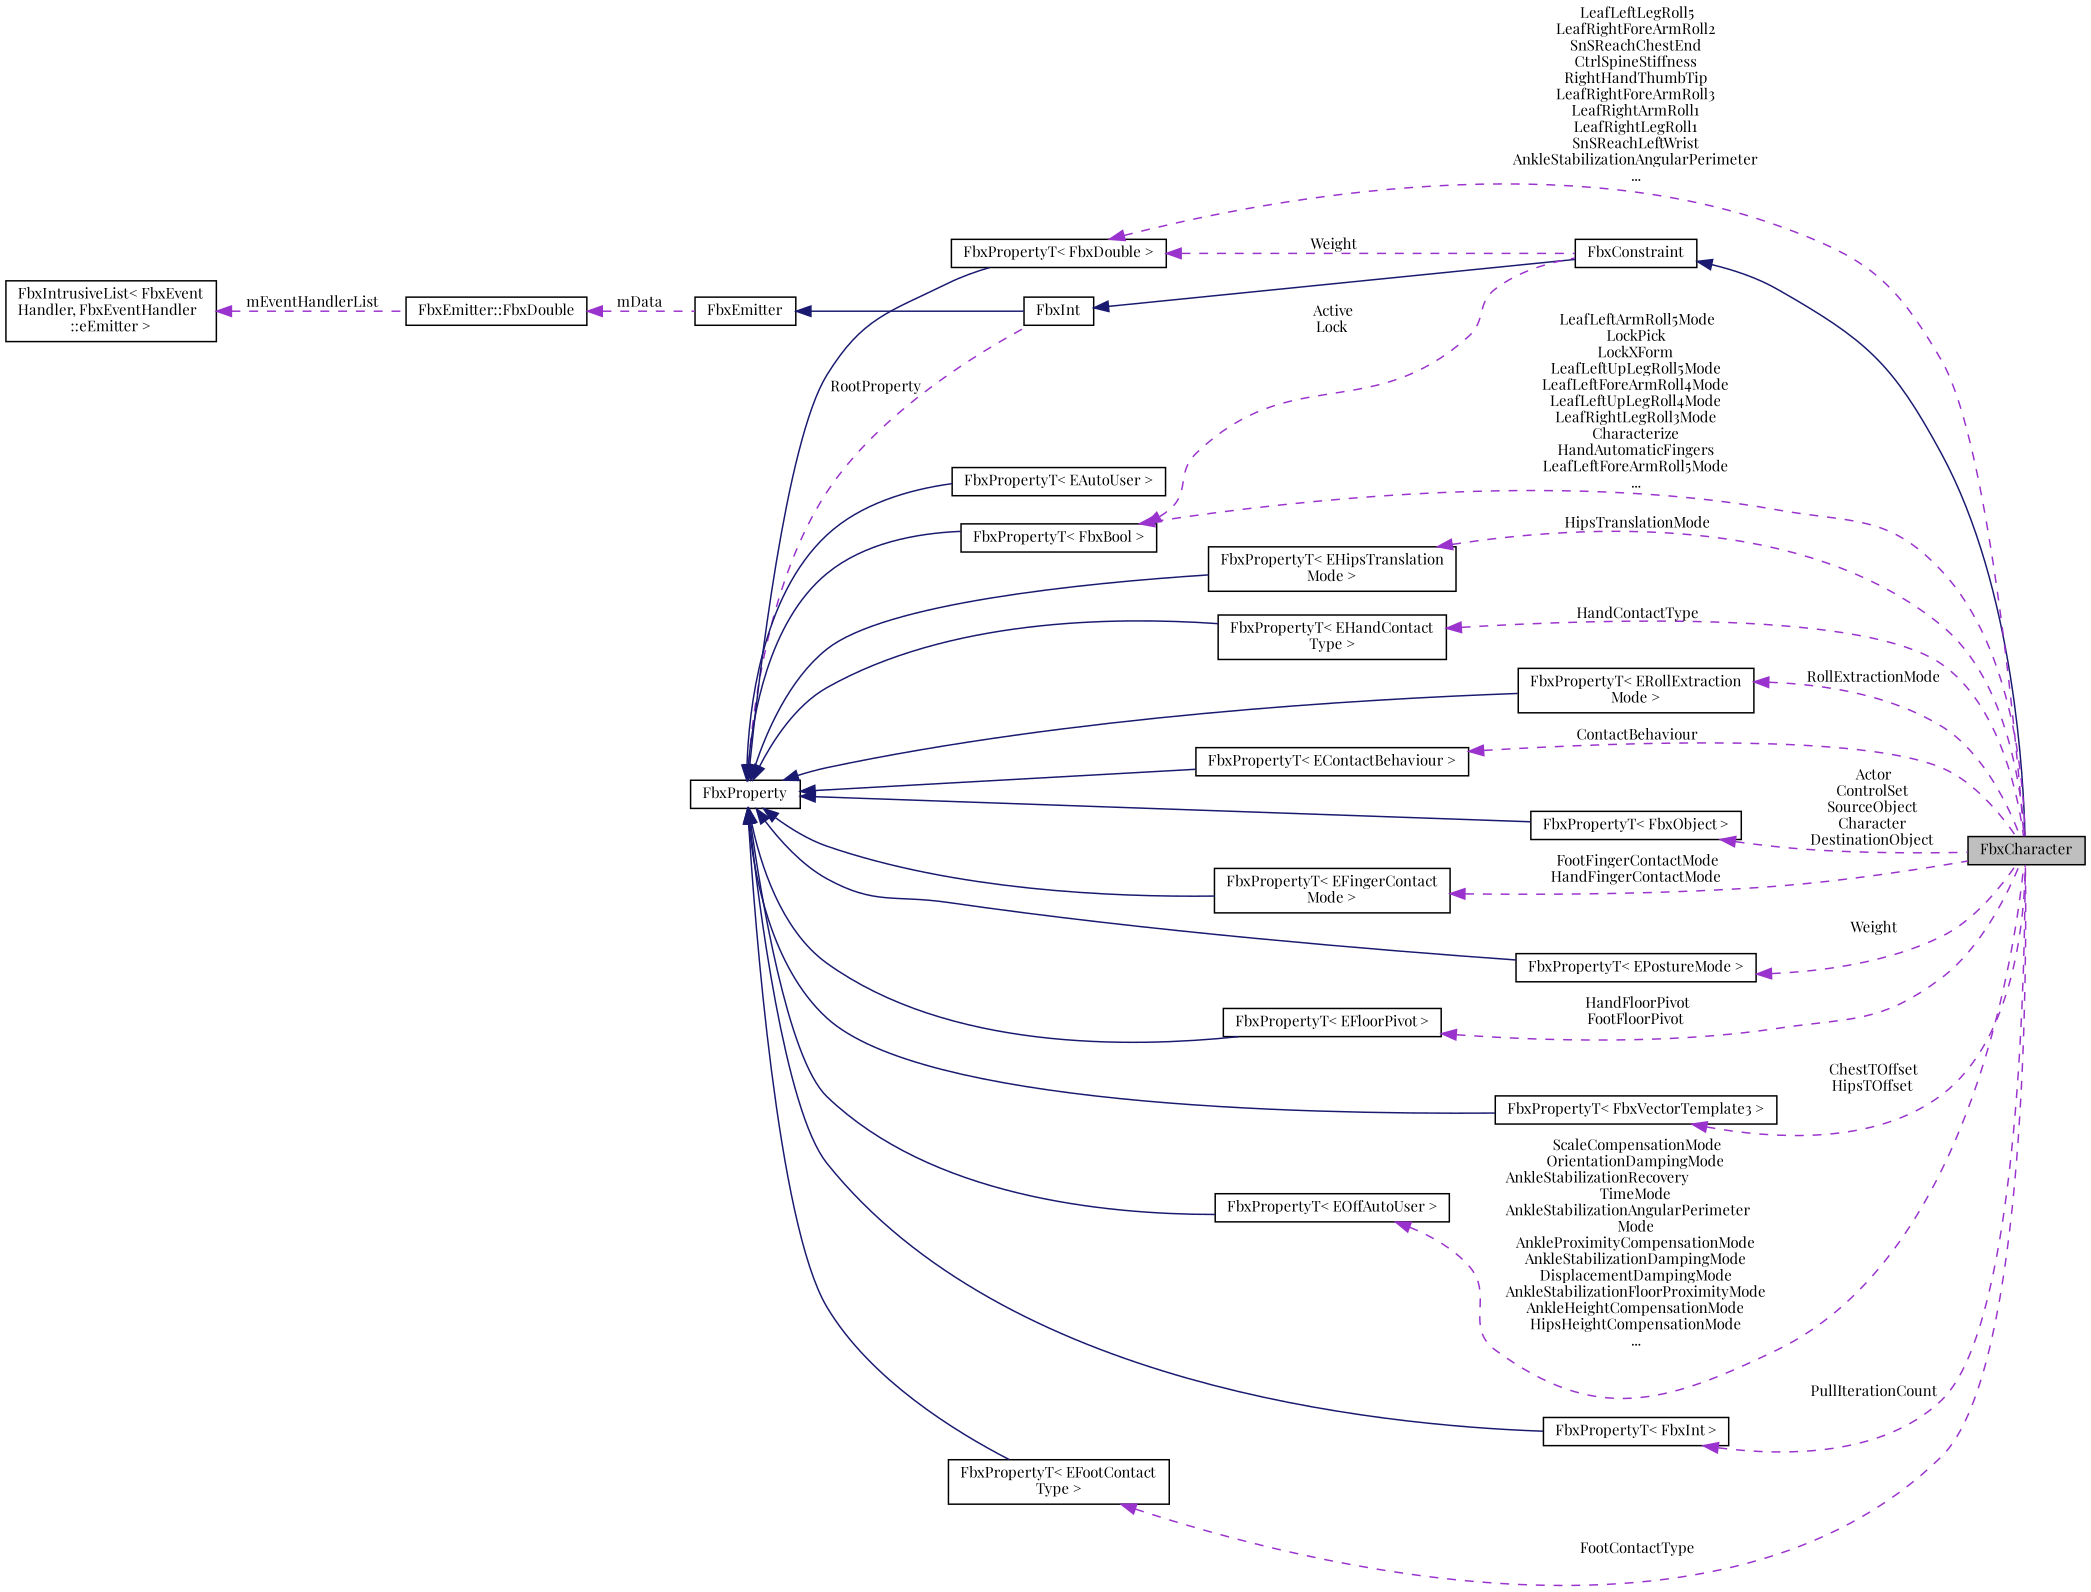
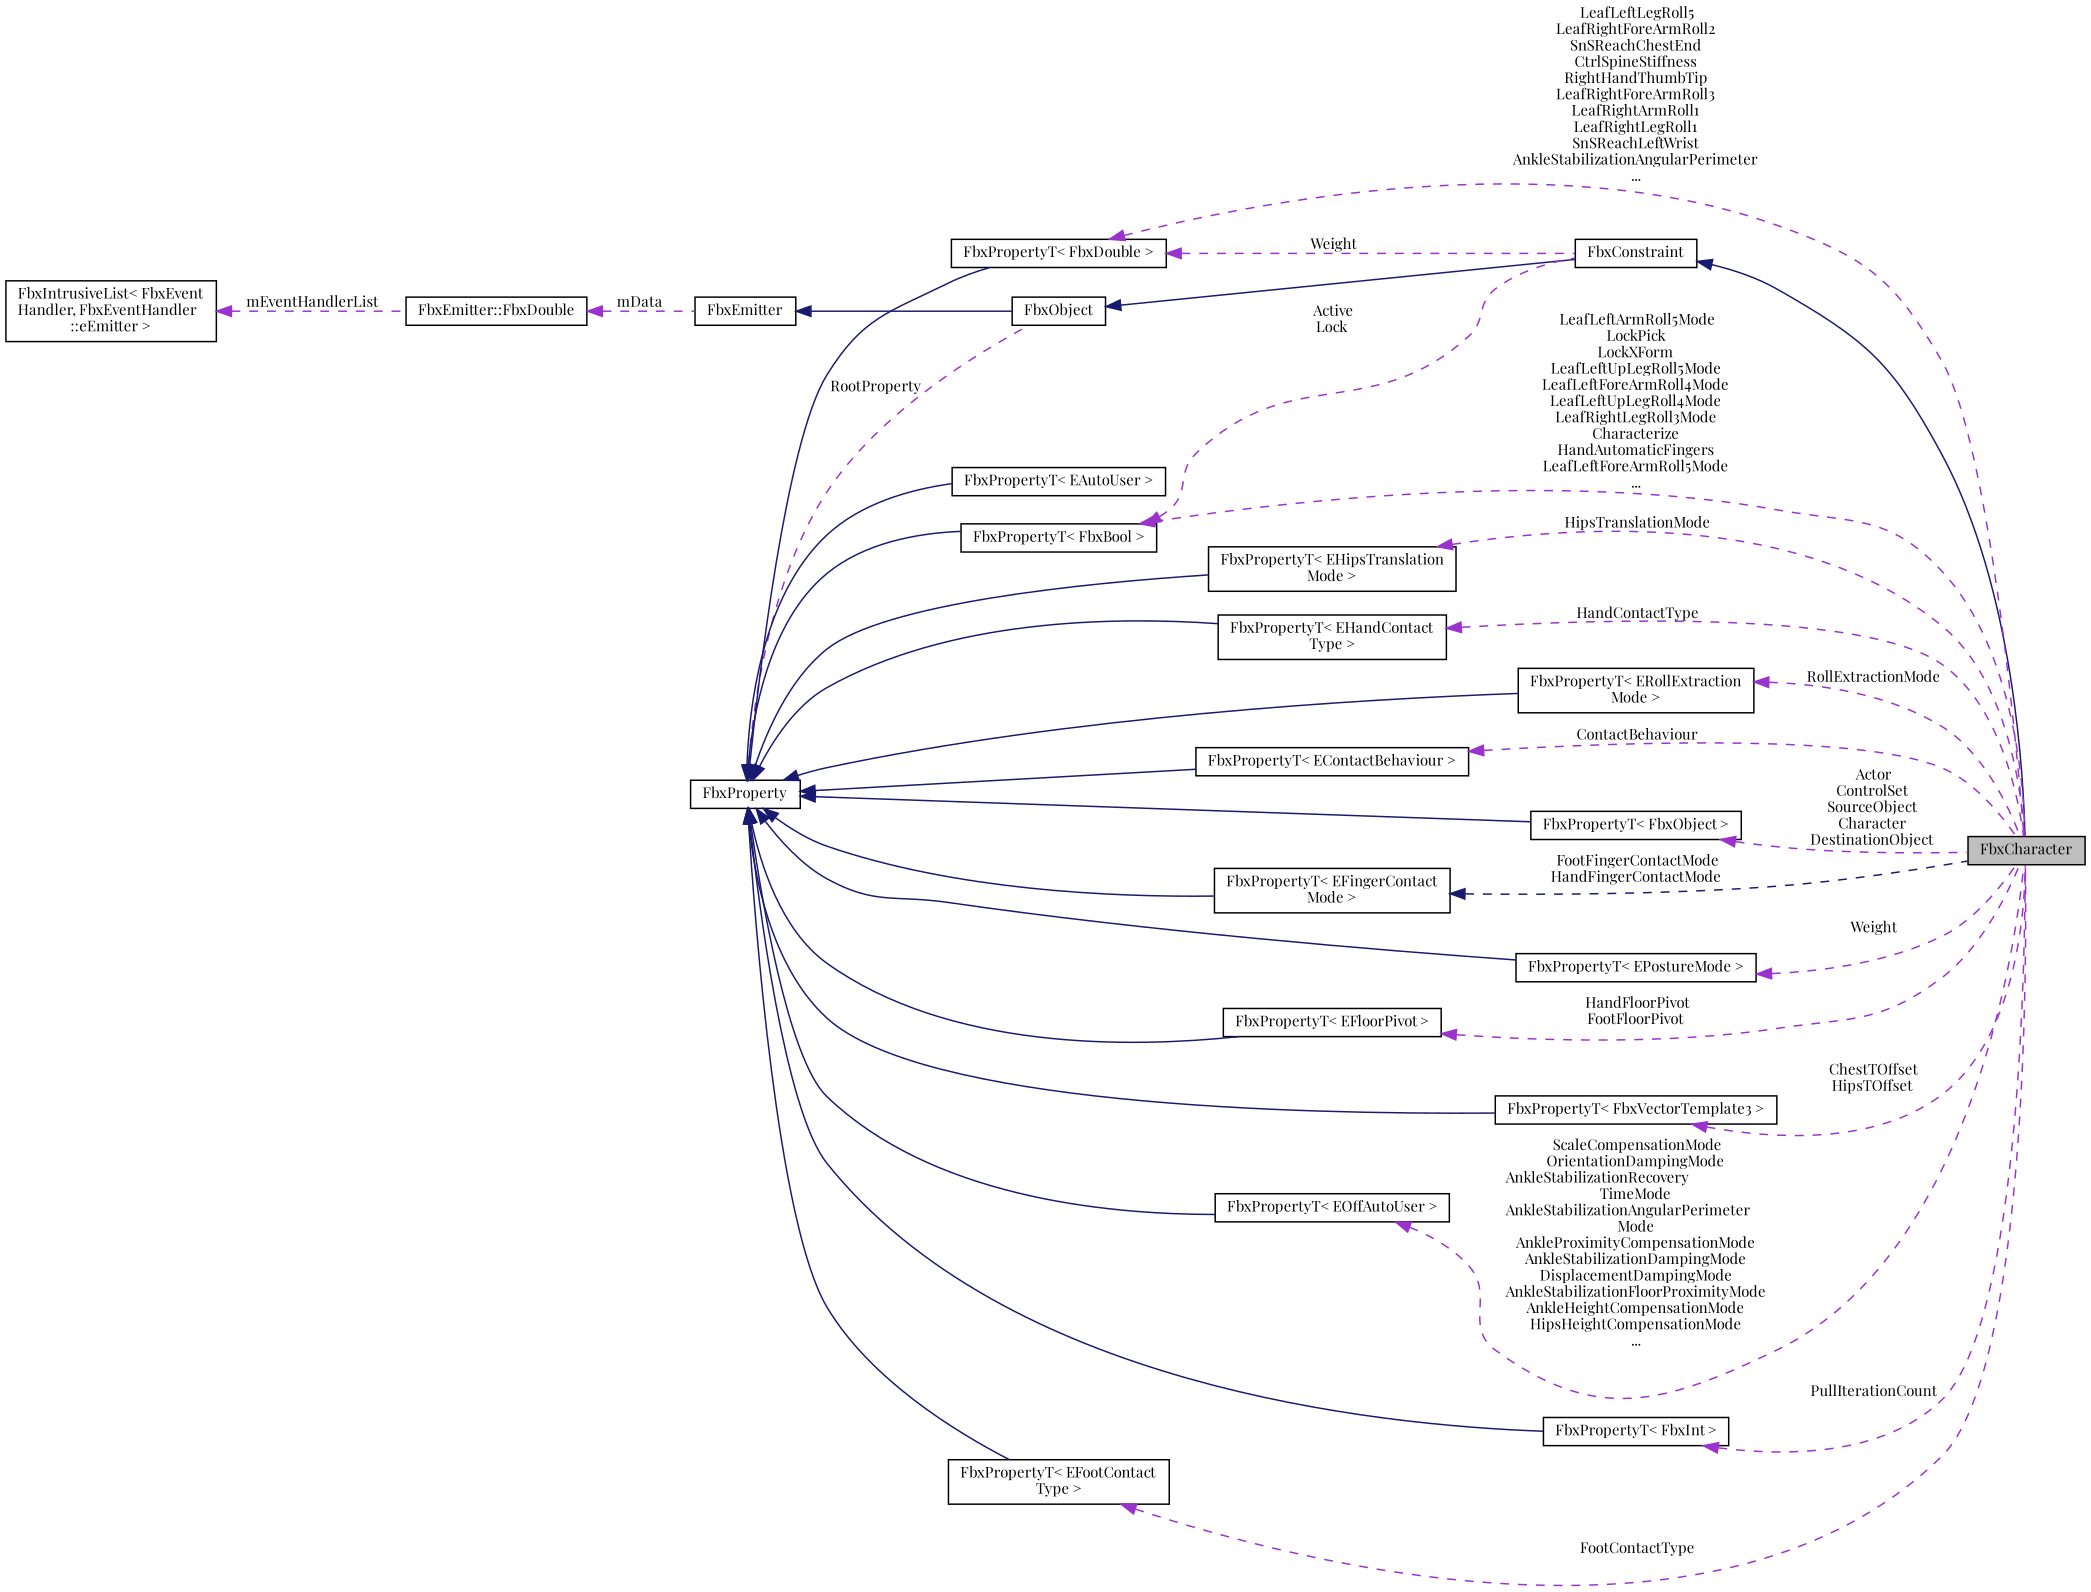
node "FbxInt": label "FbxInt" -> "FbxObject"
edge "FbxCharacter" -> "FbxPropertyT< EFingerContact Mode >": color darkorchid3 -> midnightblue
